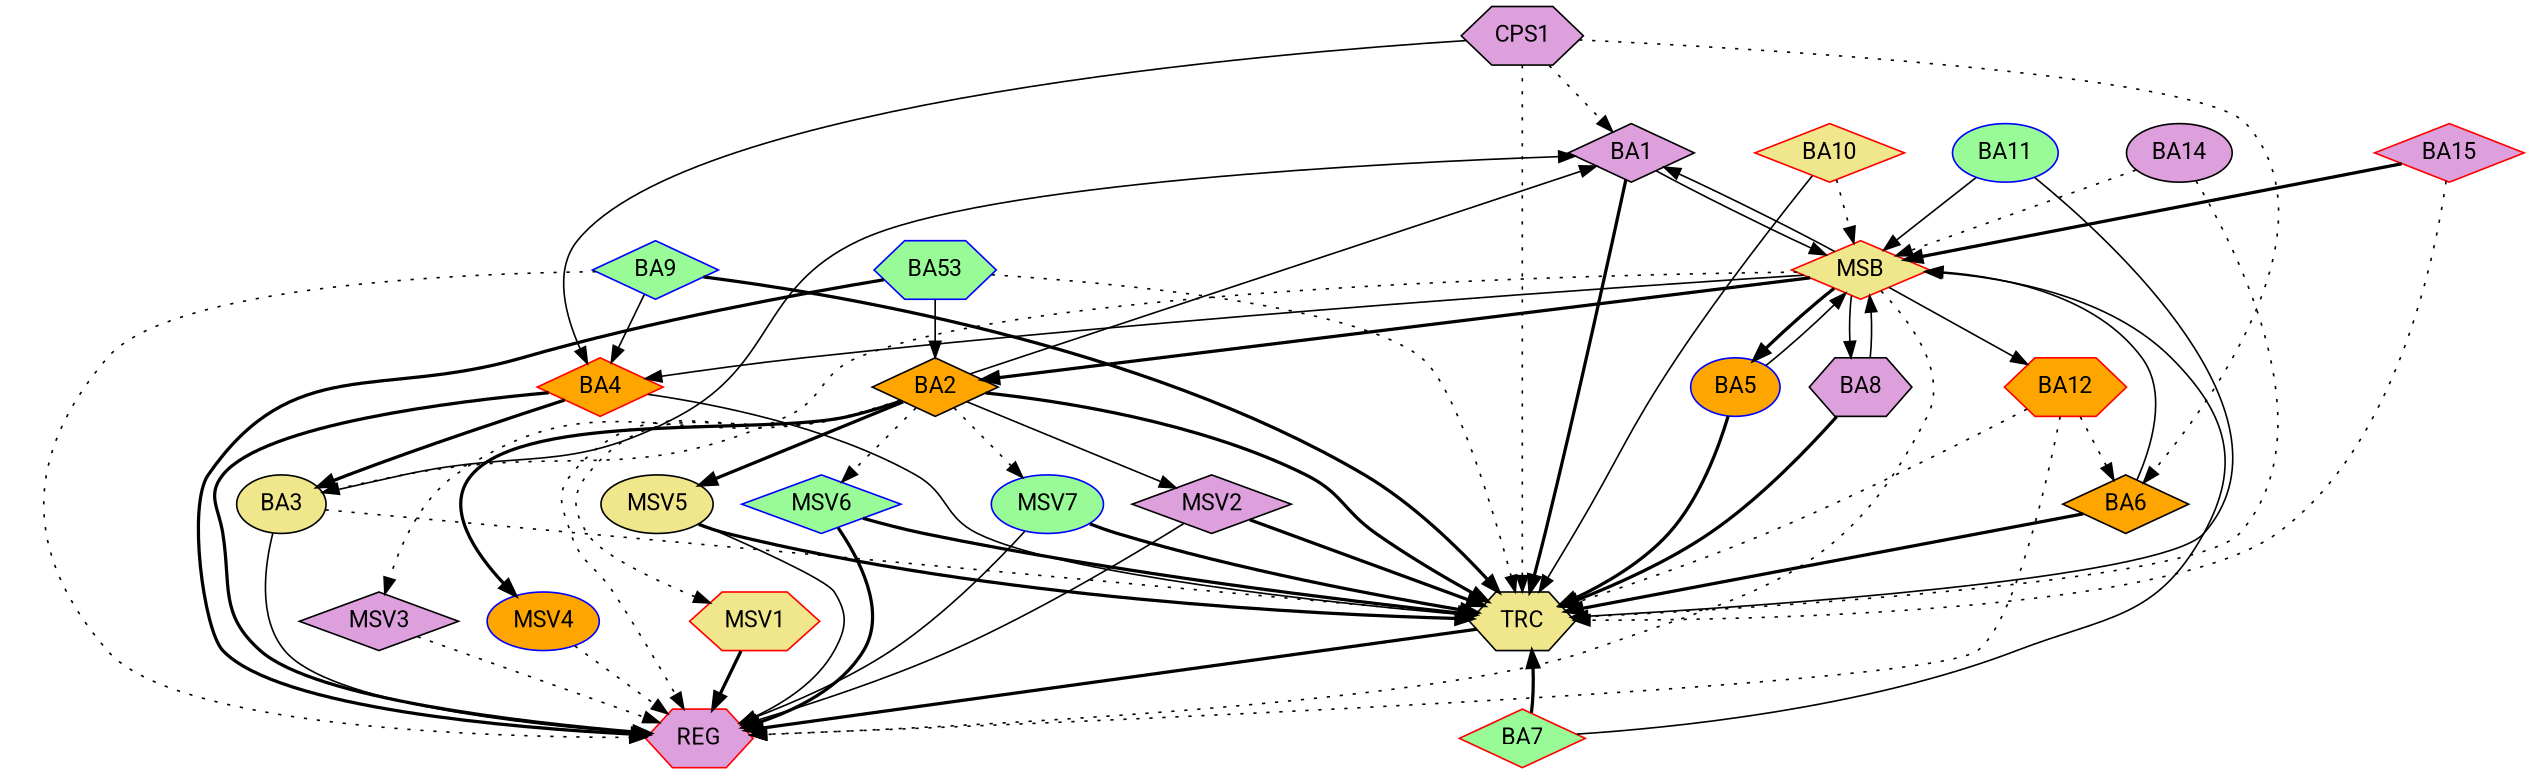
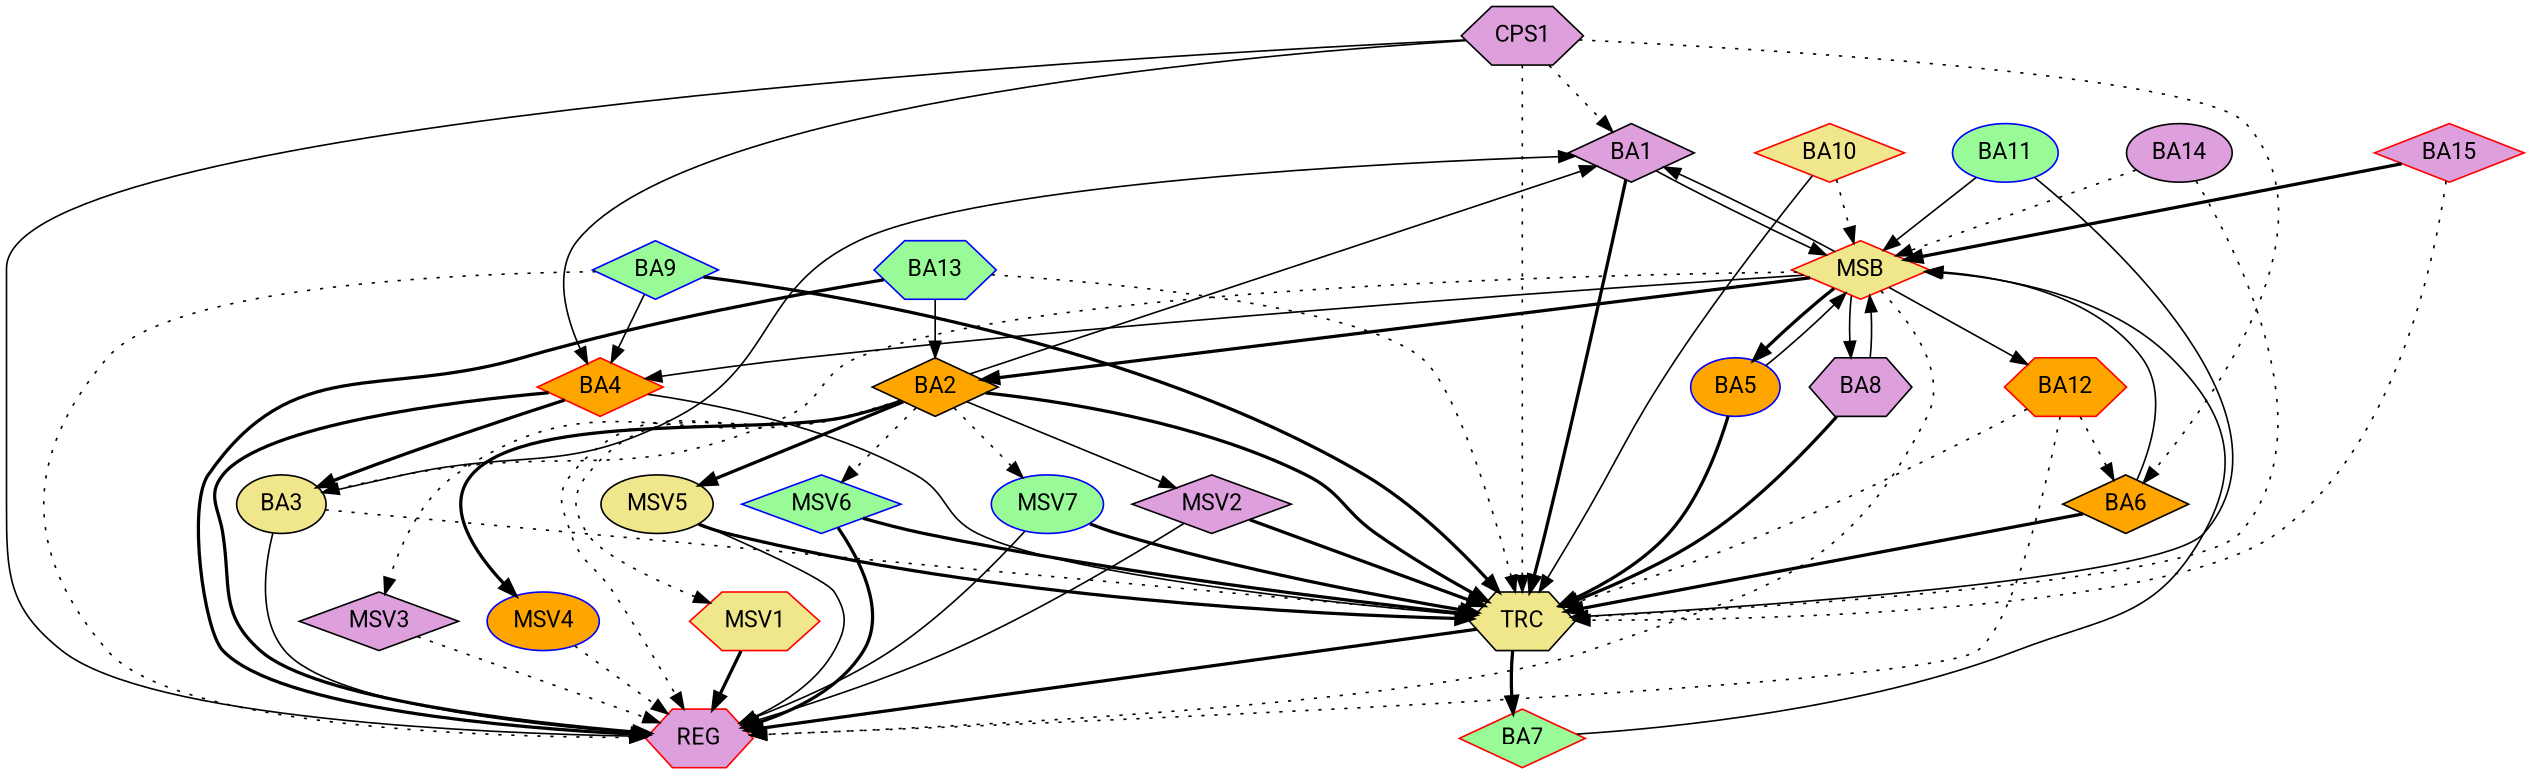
edge "CPS1" -> "REG": added
node "BA53": label "BA53" -> "BA13"
edge "BA7" -> "TRC": reversed
